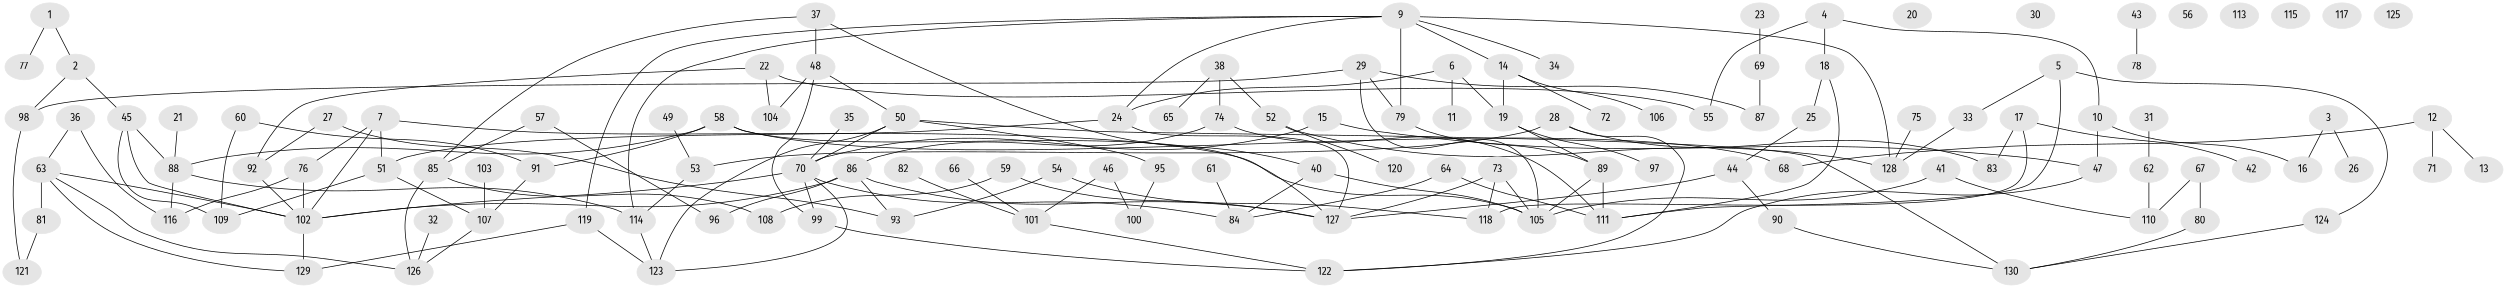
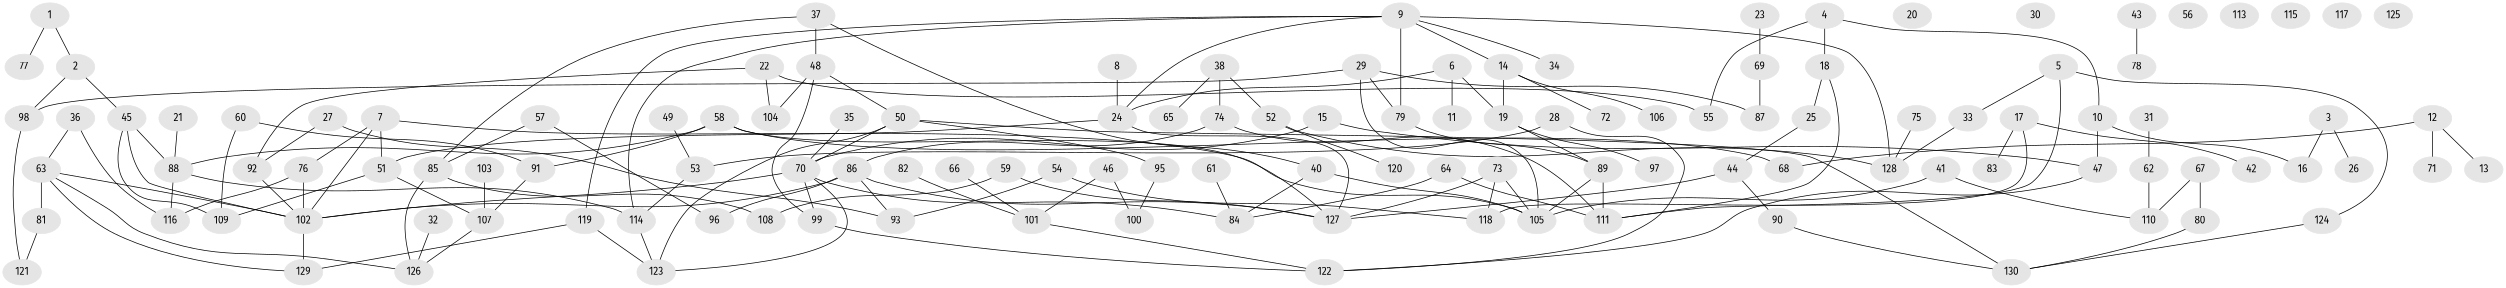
node "8": added
edge "28" -- "83": removed
